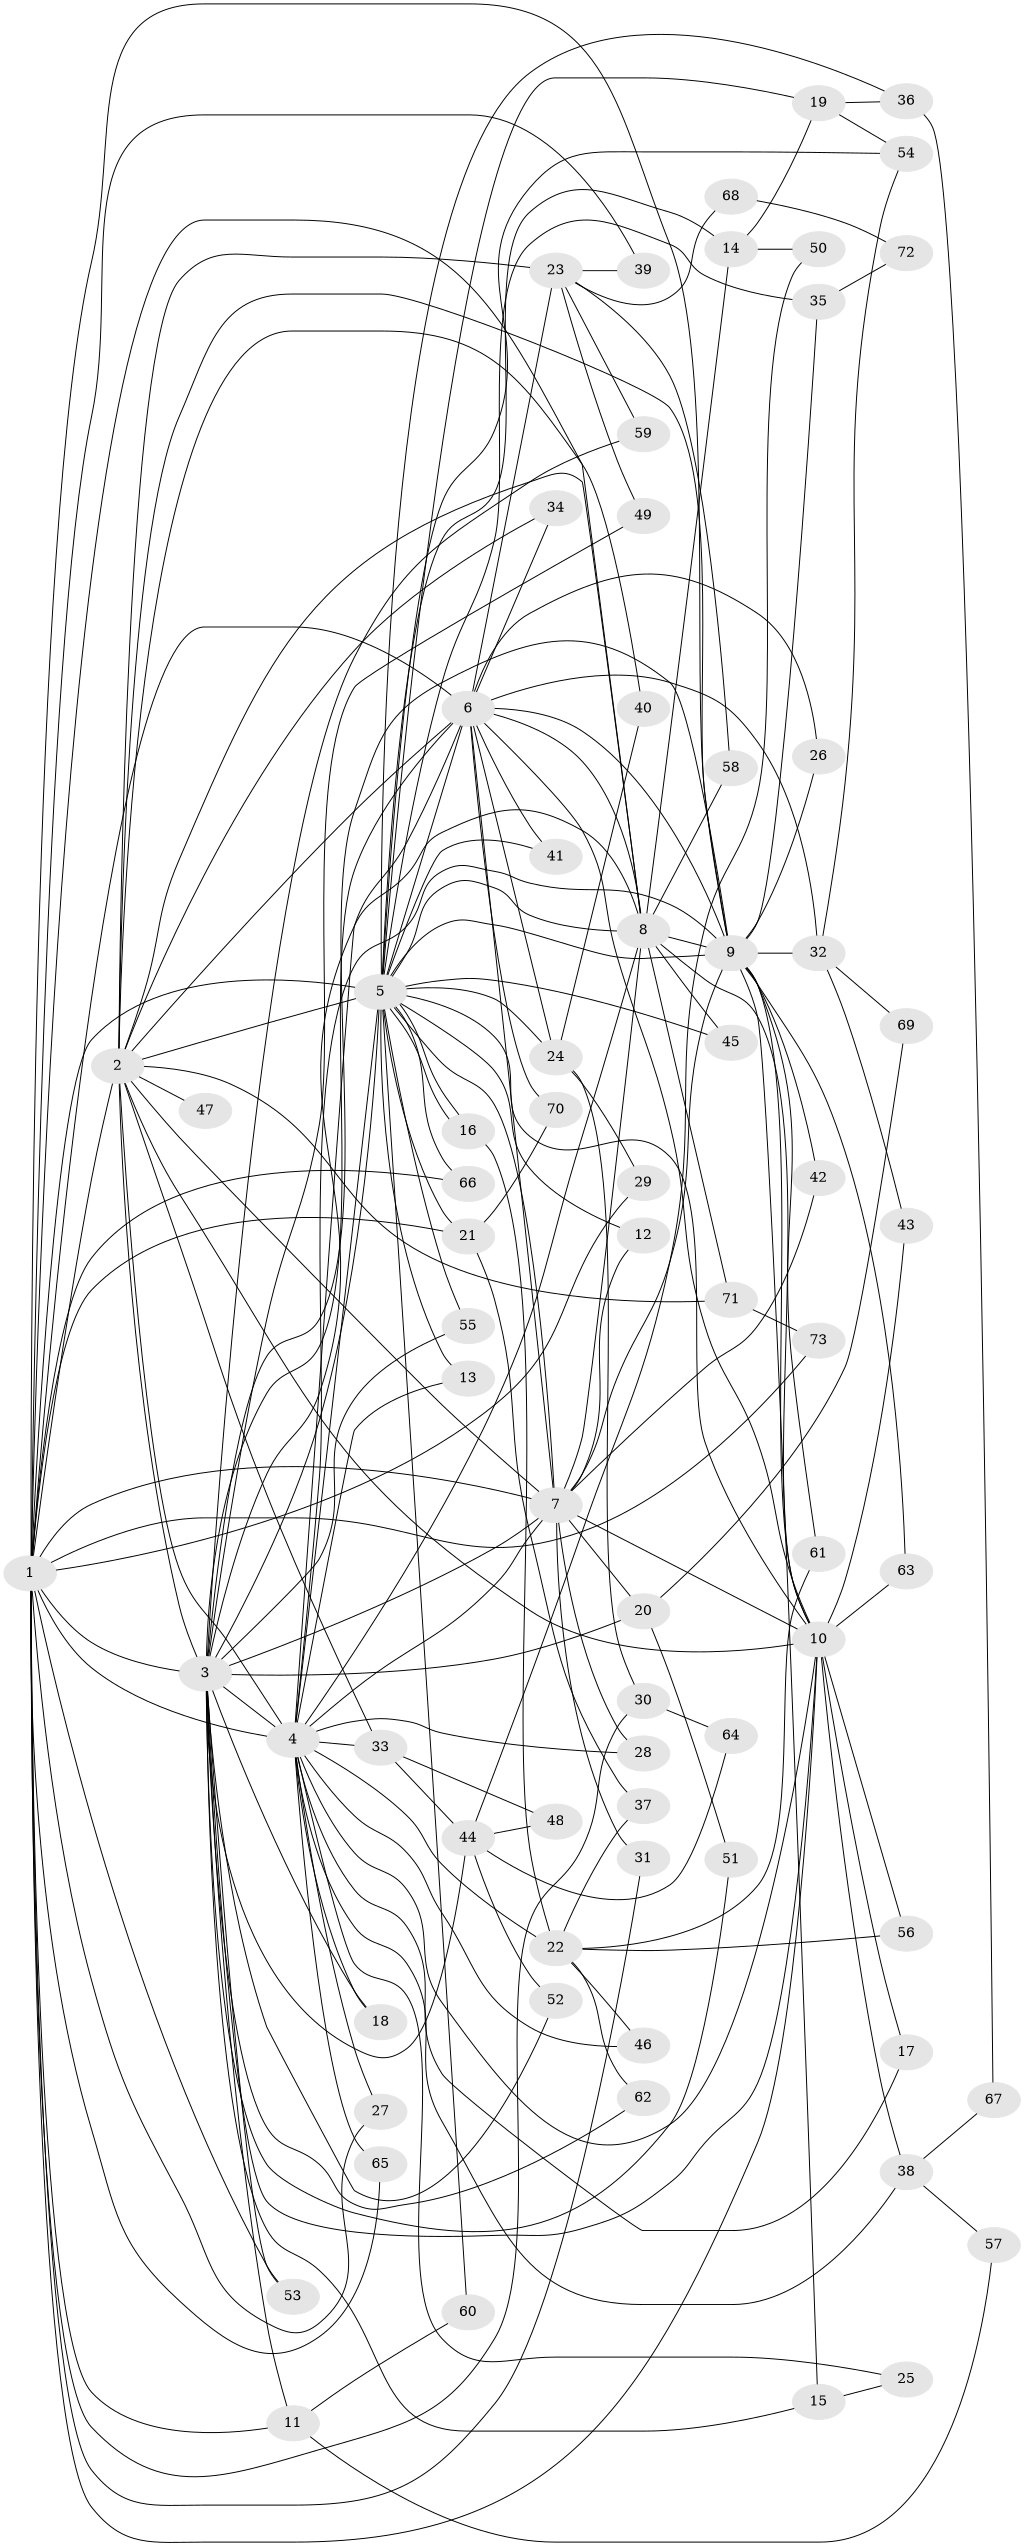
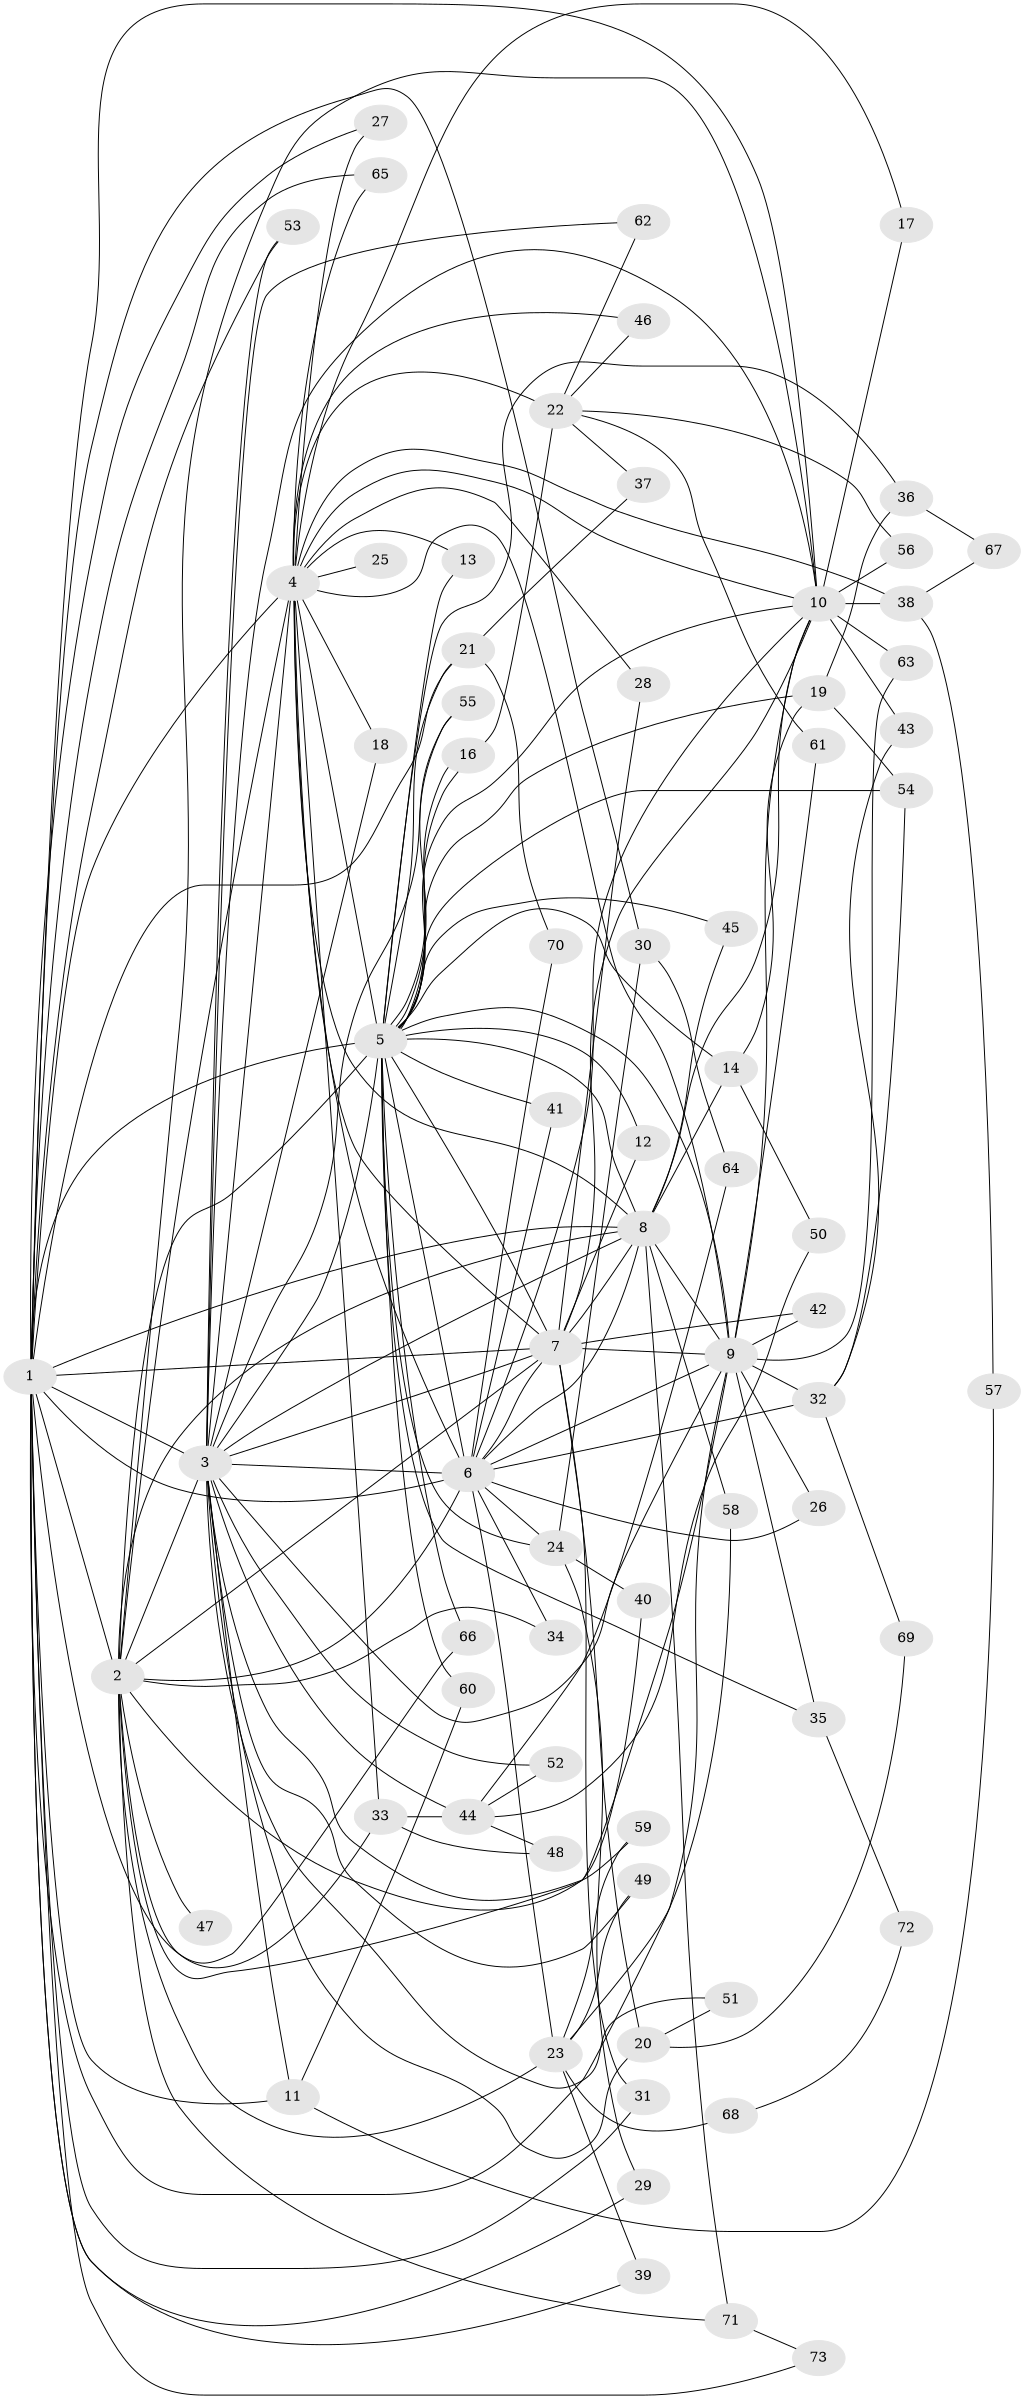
node "15": removed
